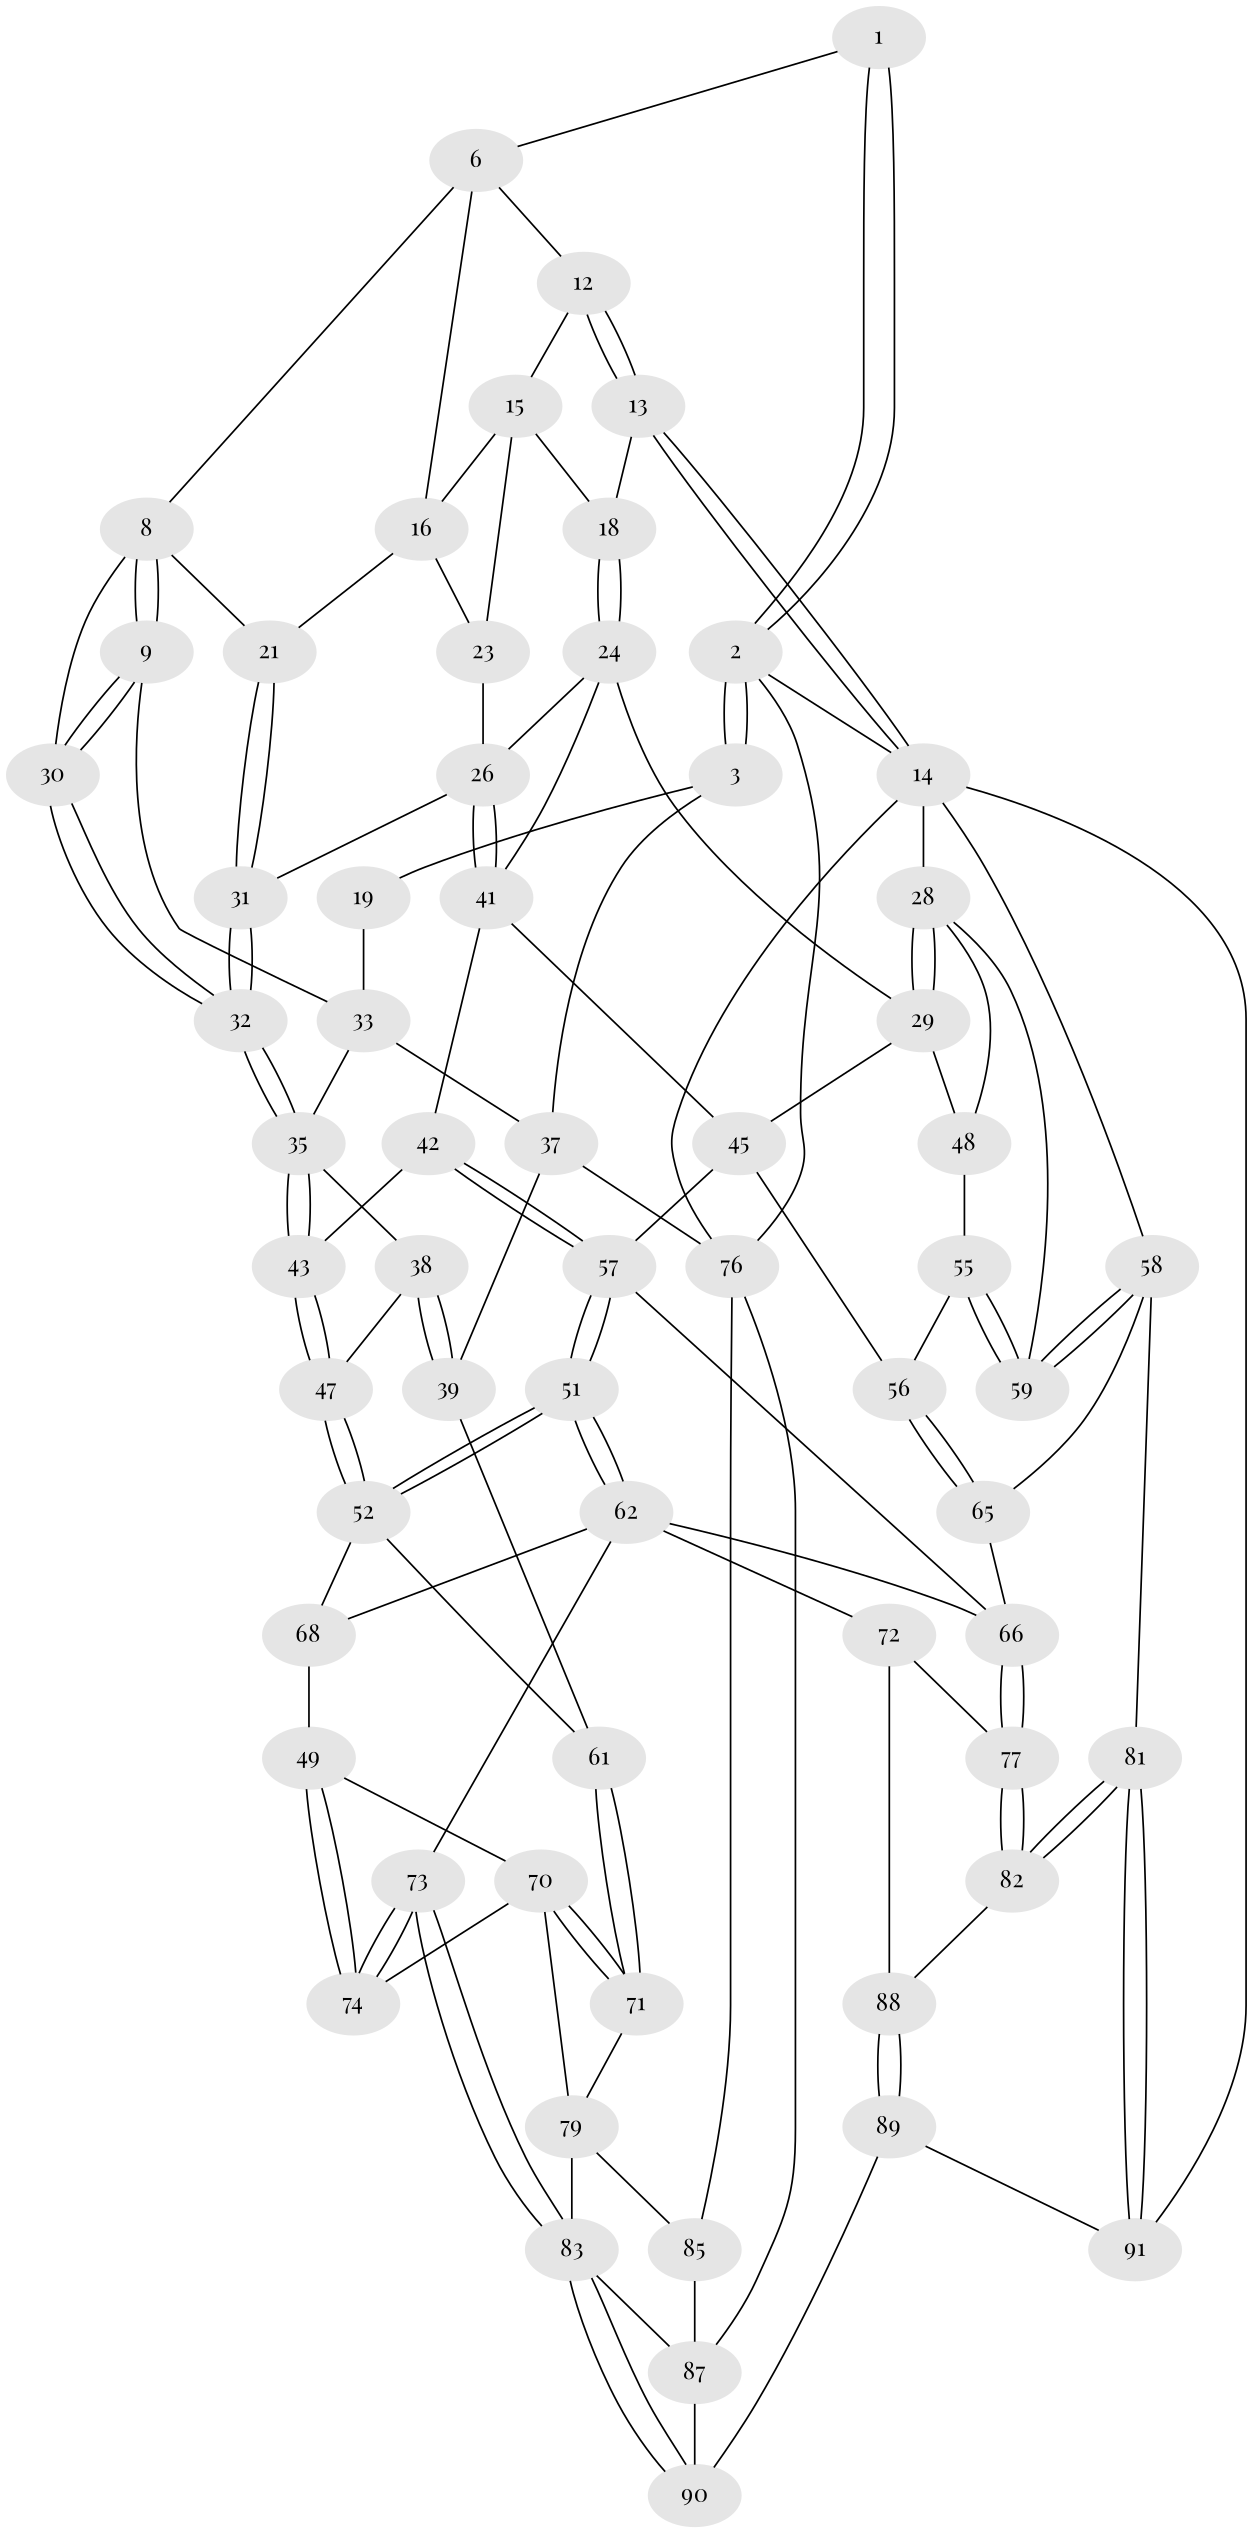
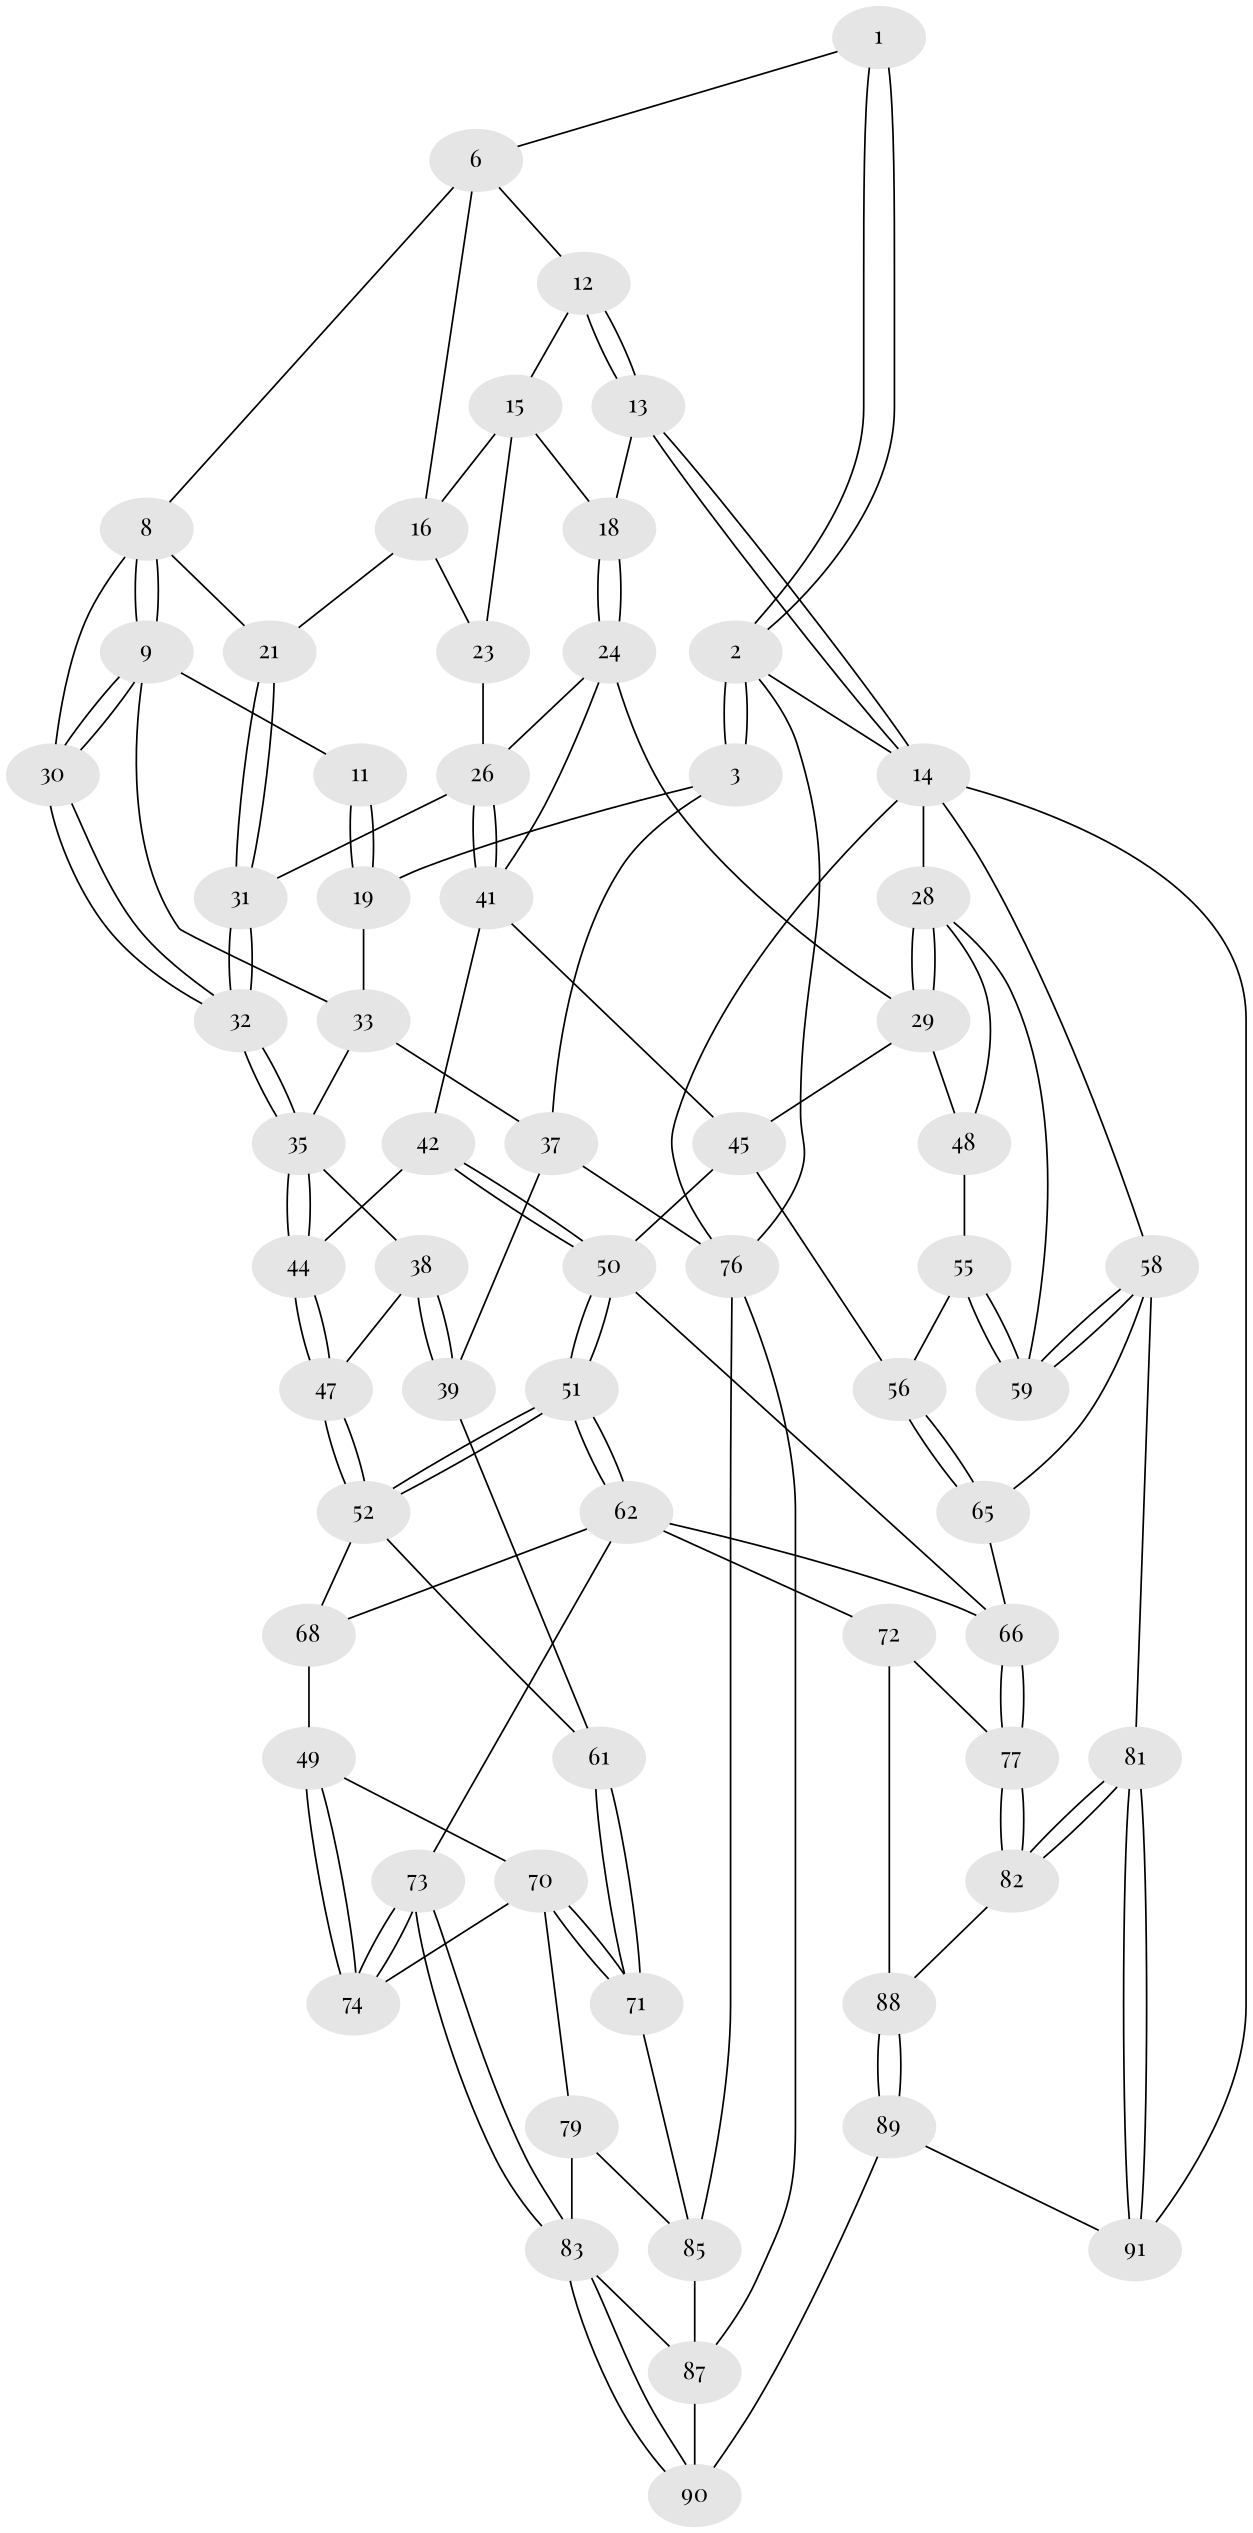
node "11": added
node "43": label "43" -> "44"
node "57": label "57" -> "50"
edge "71" -- "79": now "71" -- "85"
